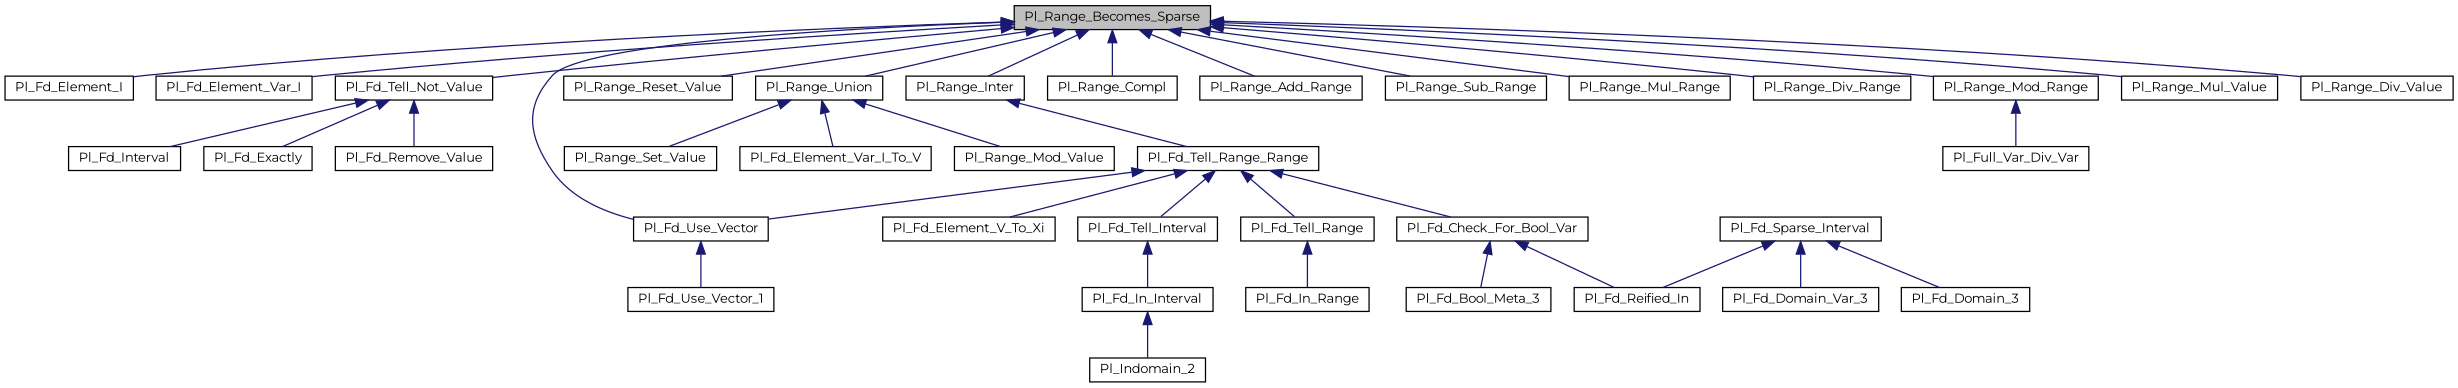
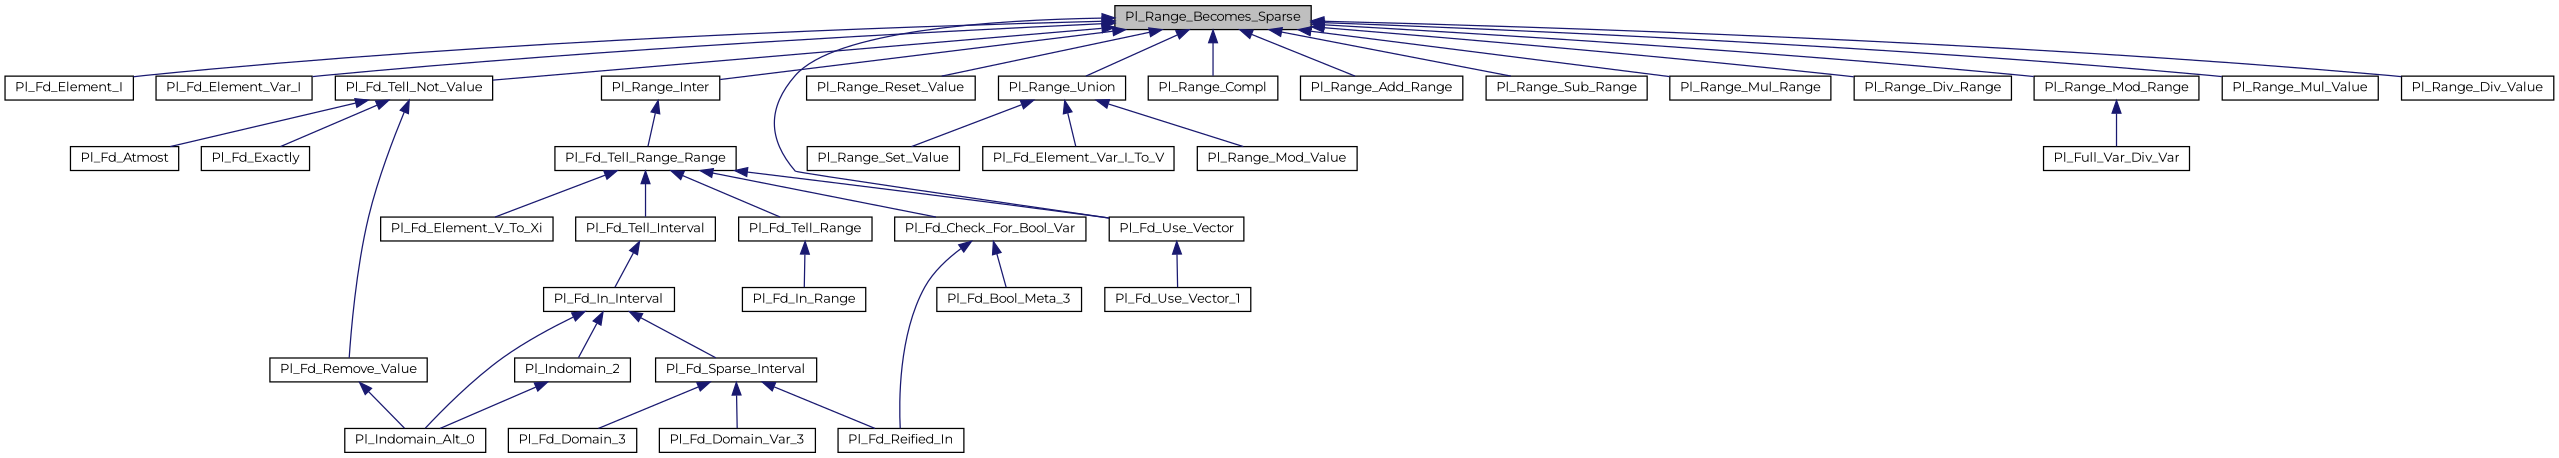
node "Pl_Fd_Interval": label "Pl_Fd_Interval" -> "Pl_Fd_Atmost"
edge "Pl_Fd_Sparse_Interval" -> "Pl_Fd_In_Interval": added
node "Pl_Indomain_Alt_0": added
